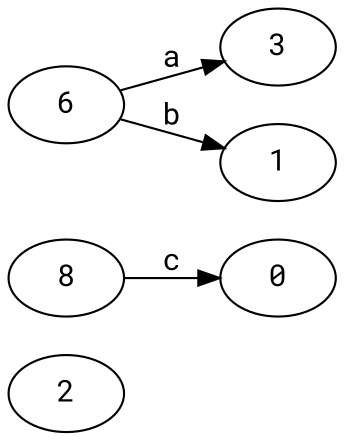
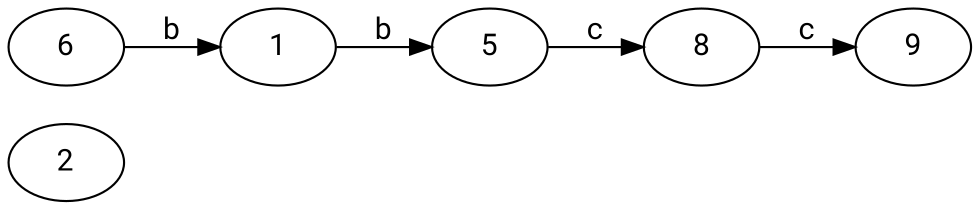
node "3": removed
node "5": added
node "0": label "0" -> "9"
